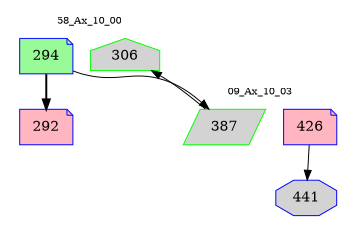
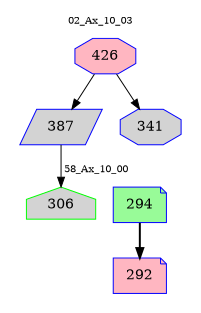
edge "294" -> "387": now "426" -> "387"
cluster "09_Ax_10_03": label "09_Ax_10_03" -> "02_Ax_10_03"
node "387": color green -> blue
node "426": shape note -> octagon
node "441": label "441" -> "341"
